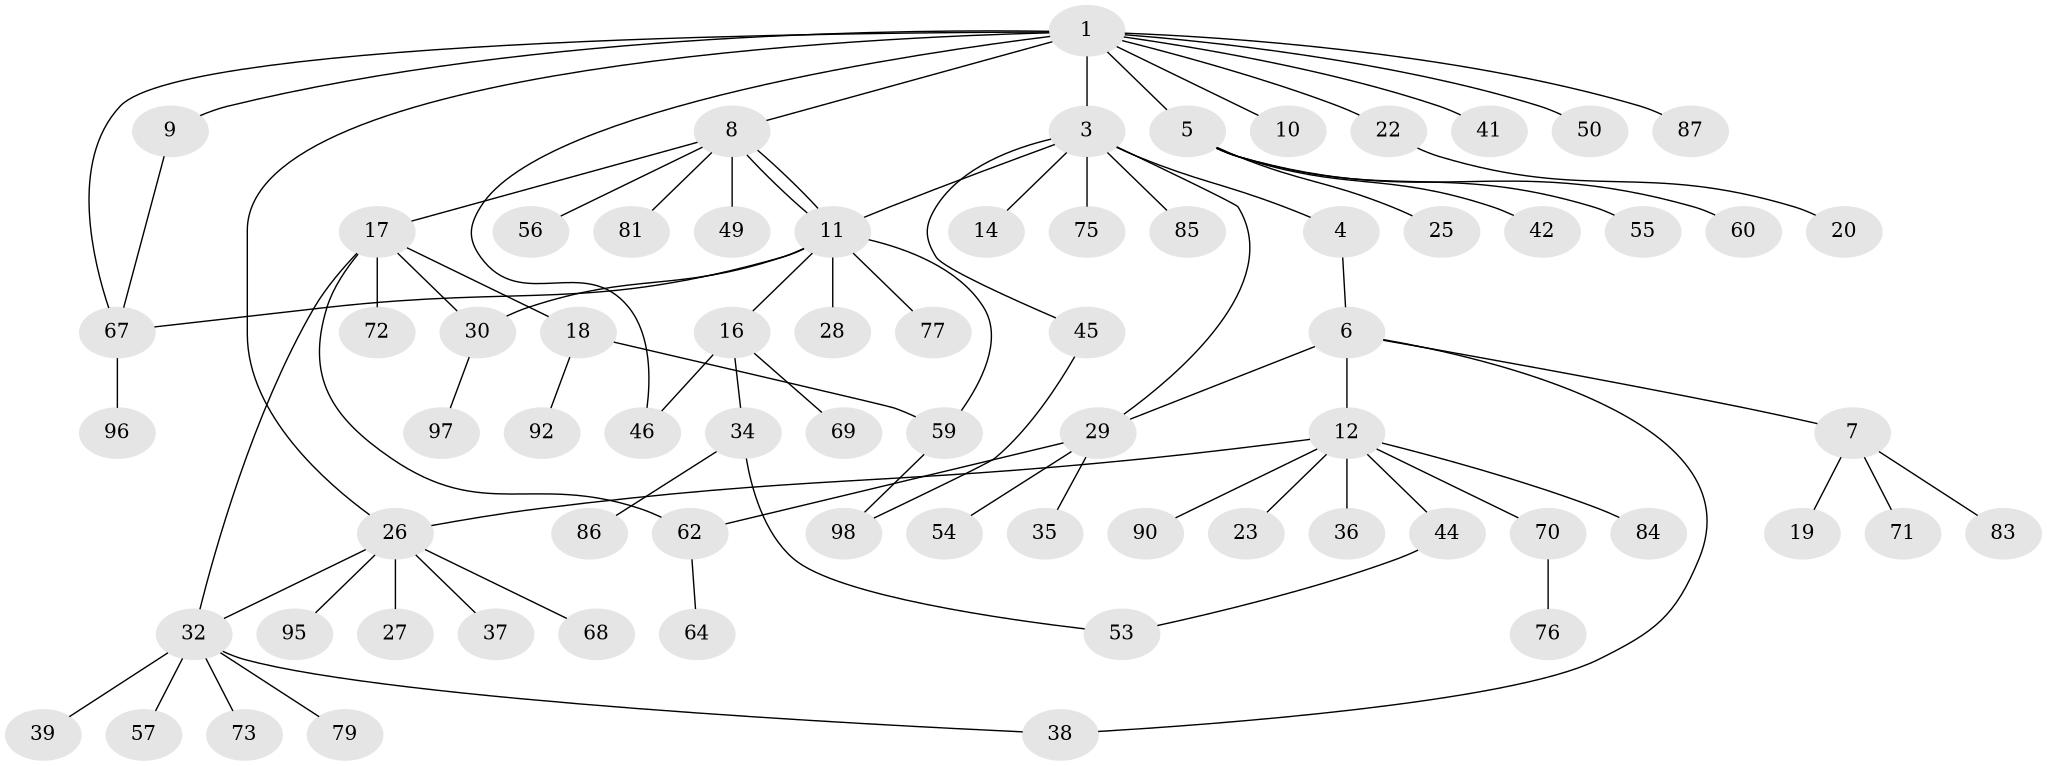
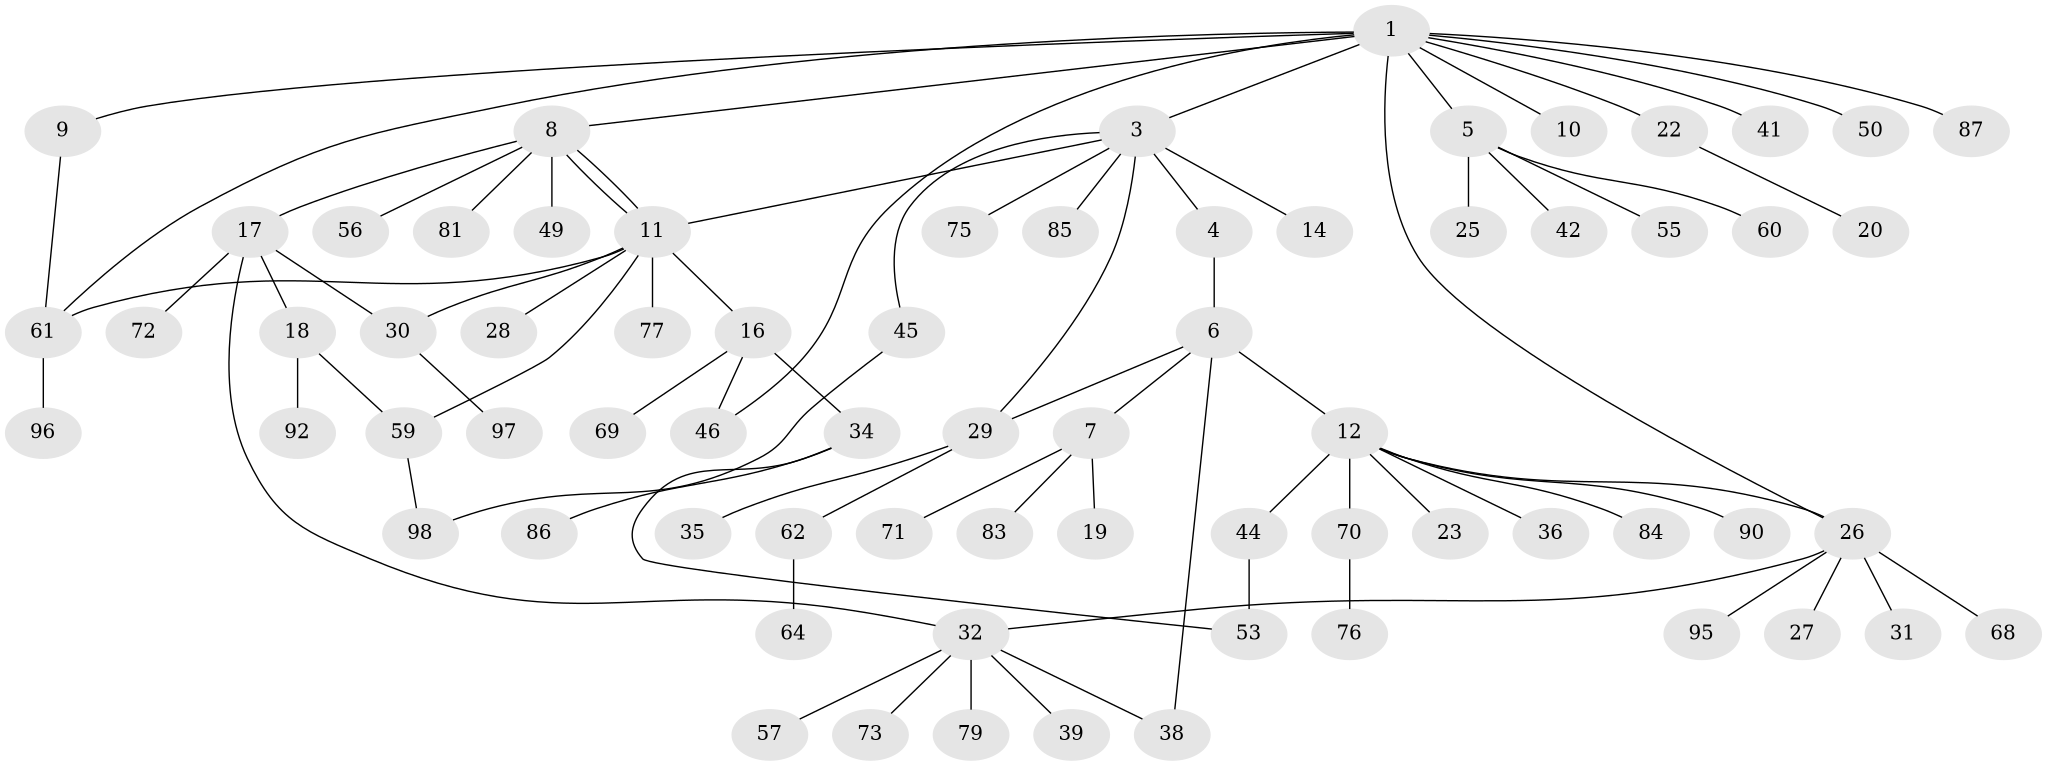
node "67": label "67" -> "61"
edge "17" -- "62": removed
node "54": removed
node "37": label "37" -> "31"
